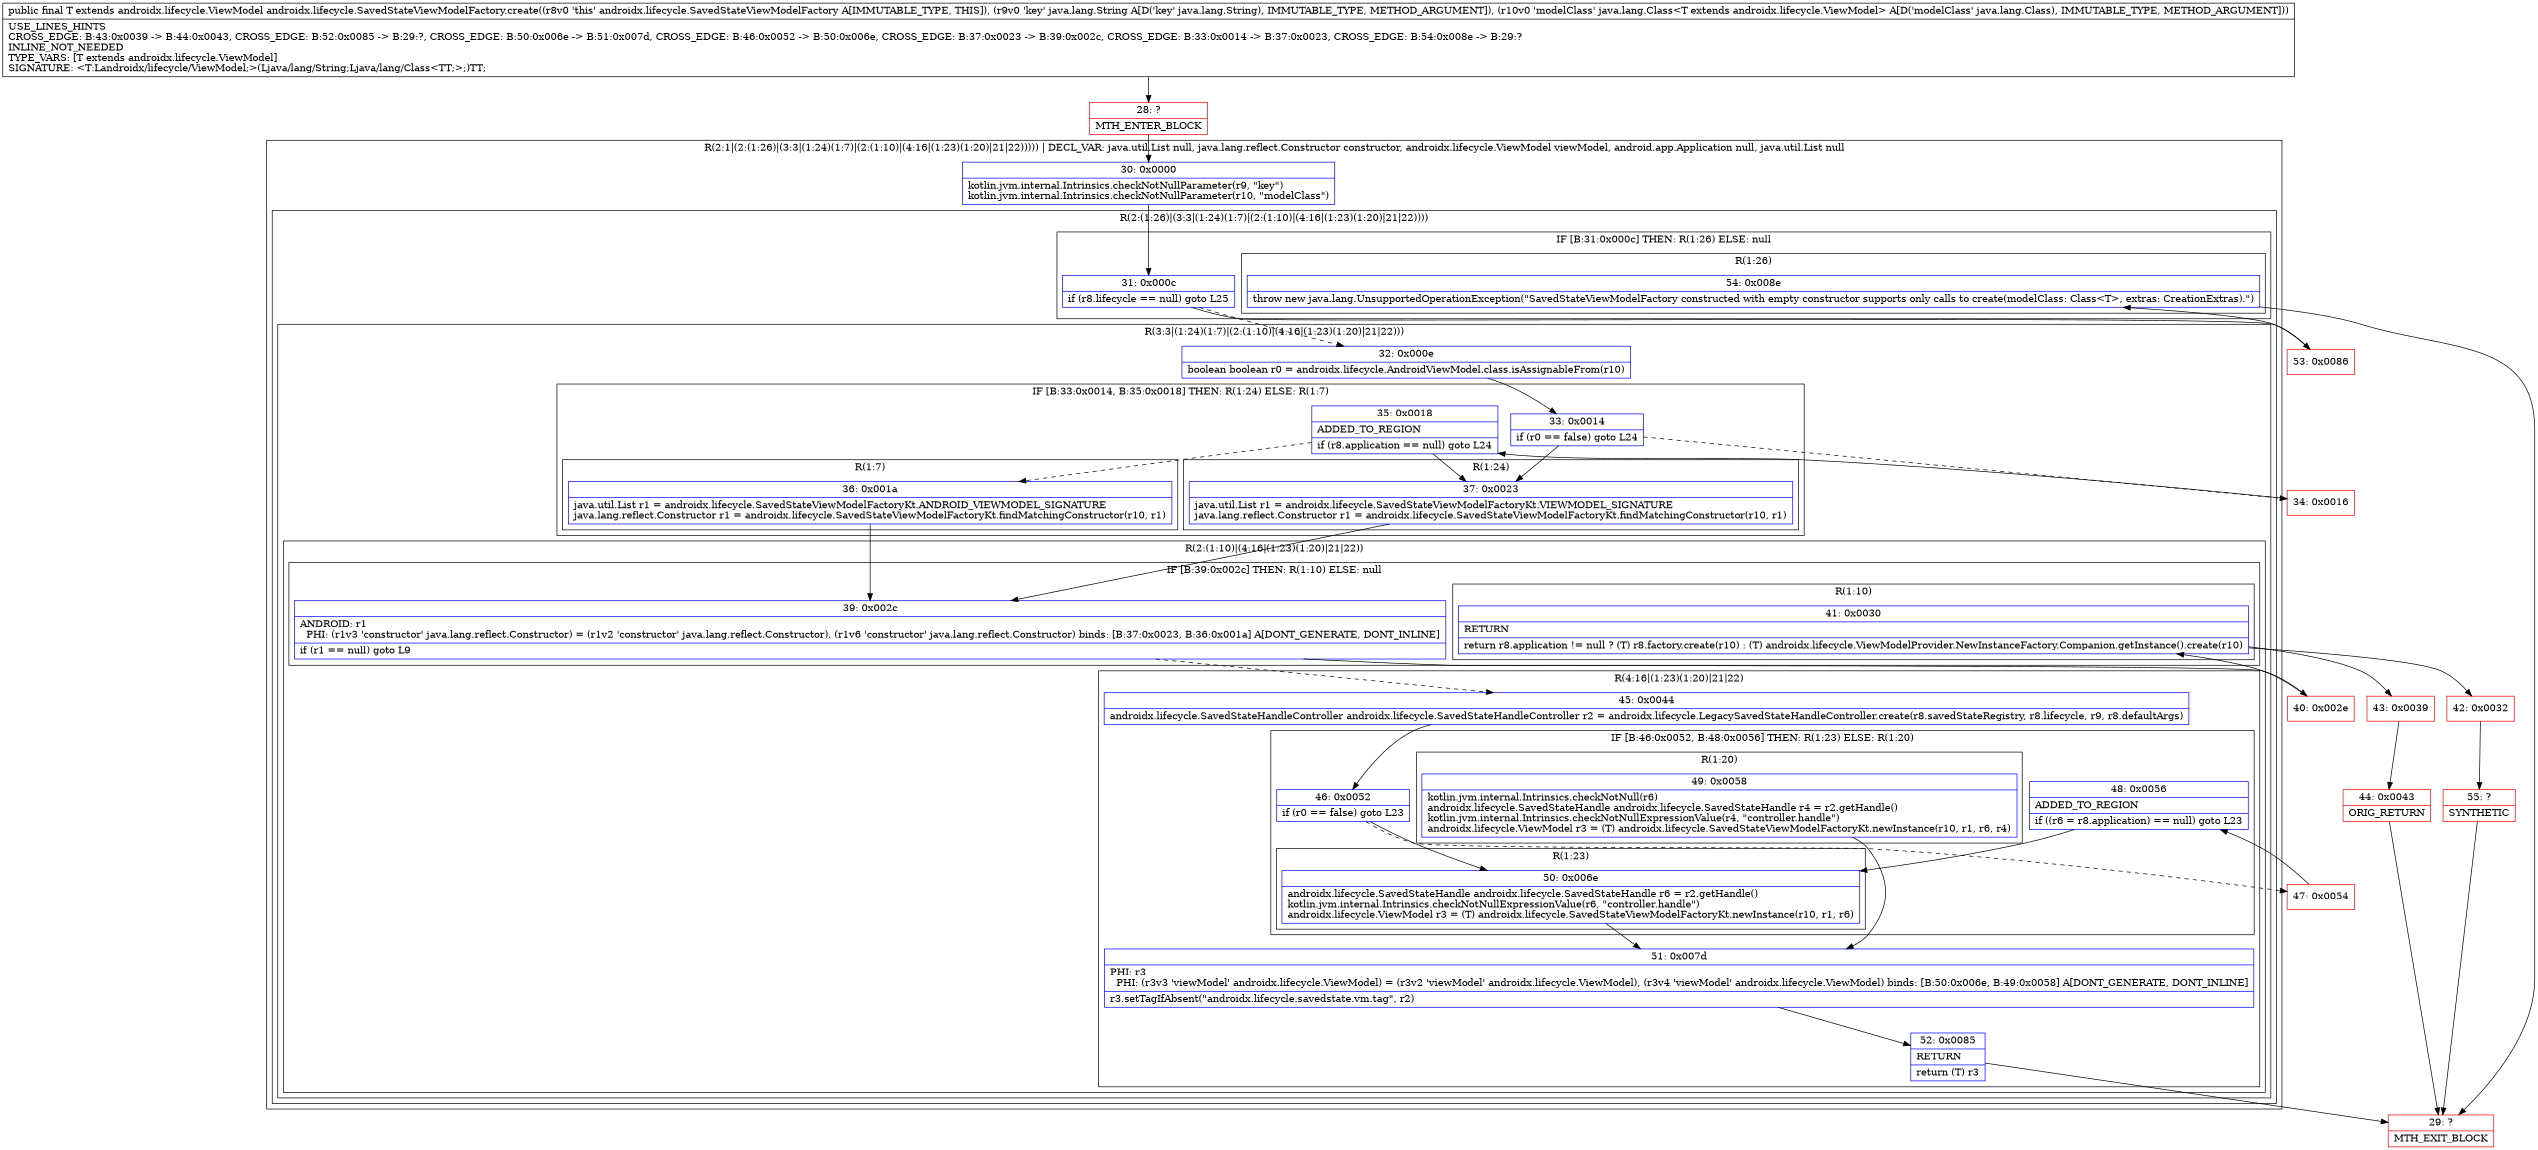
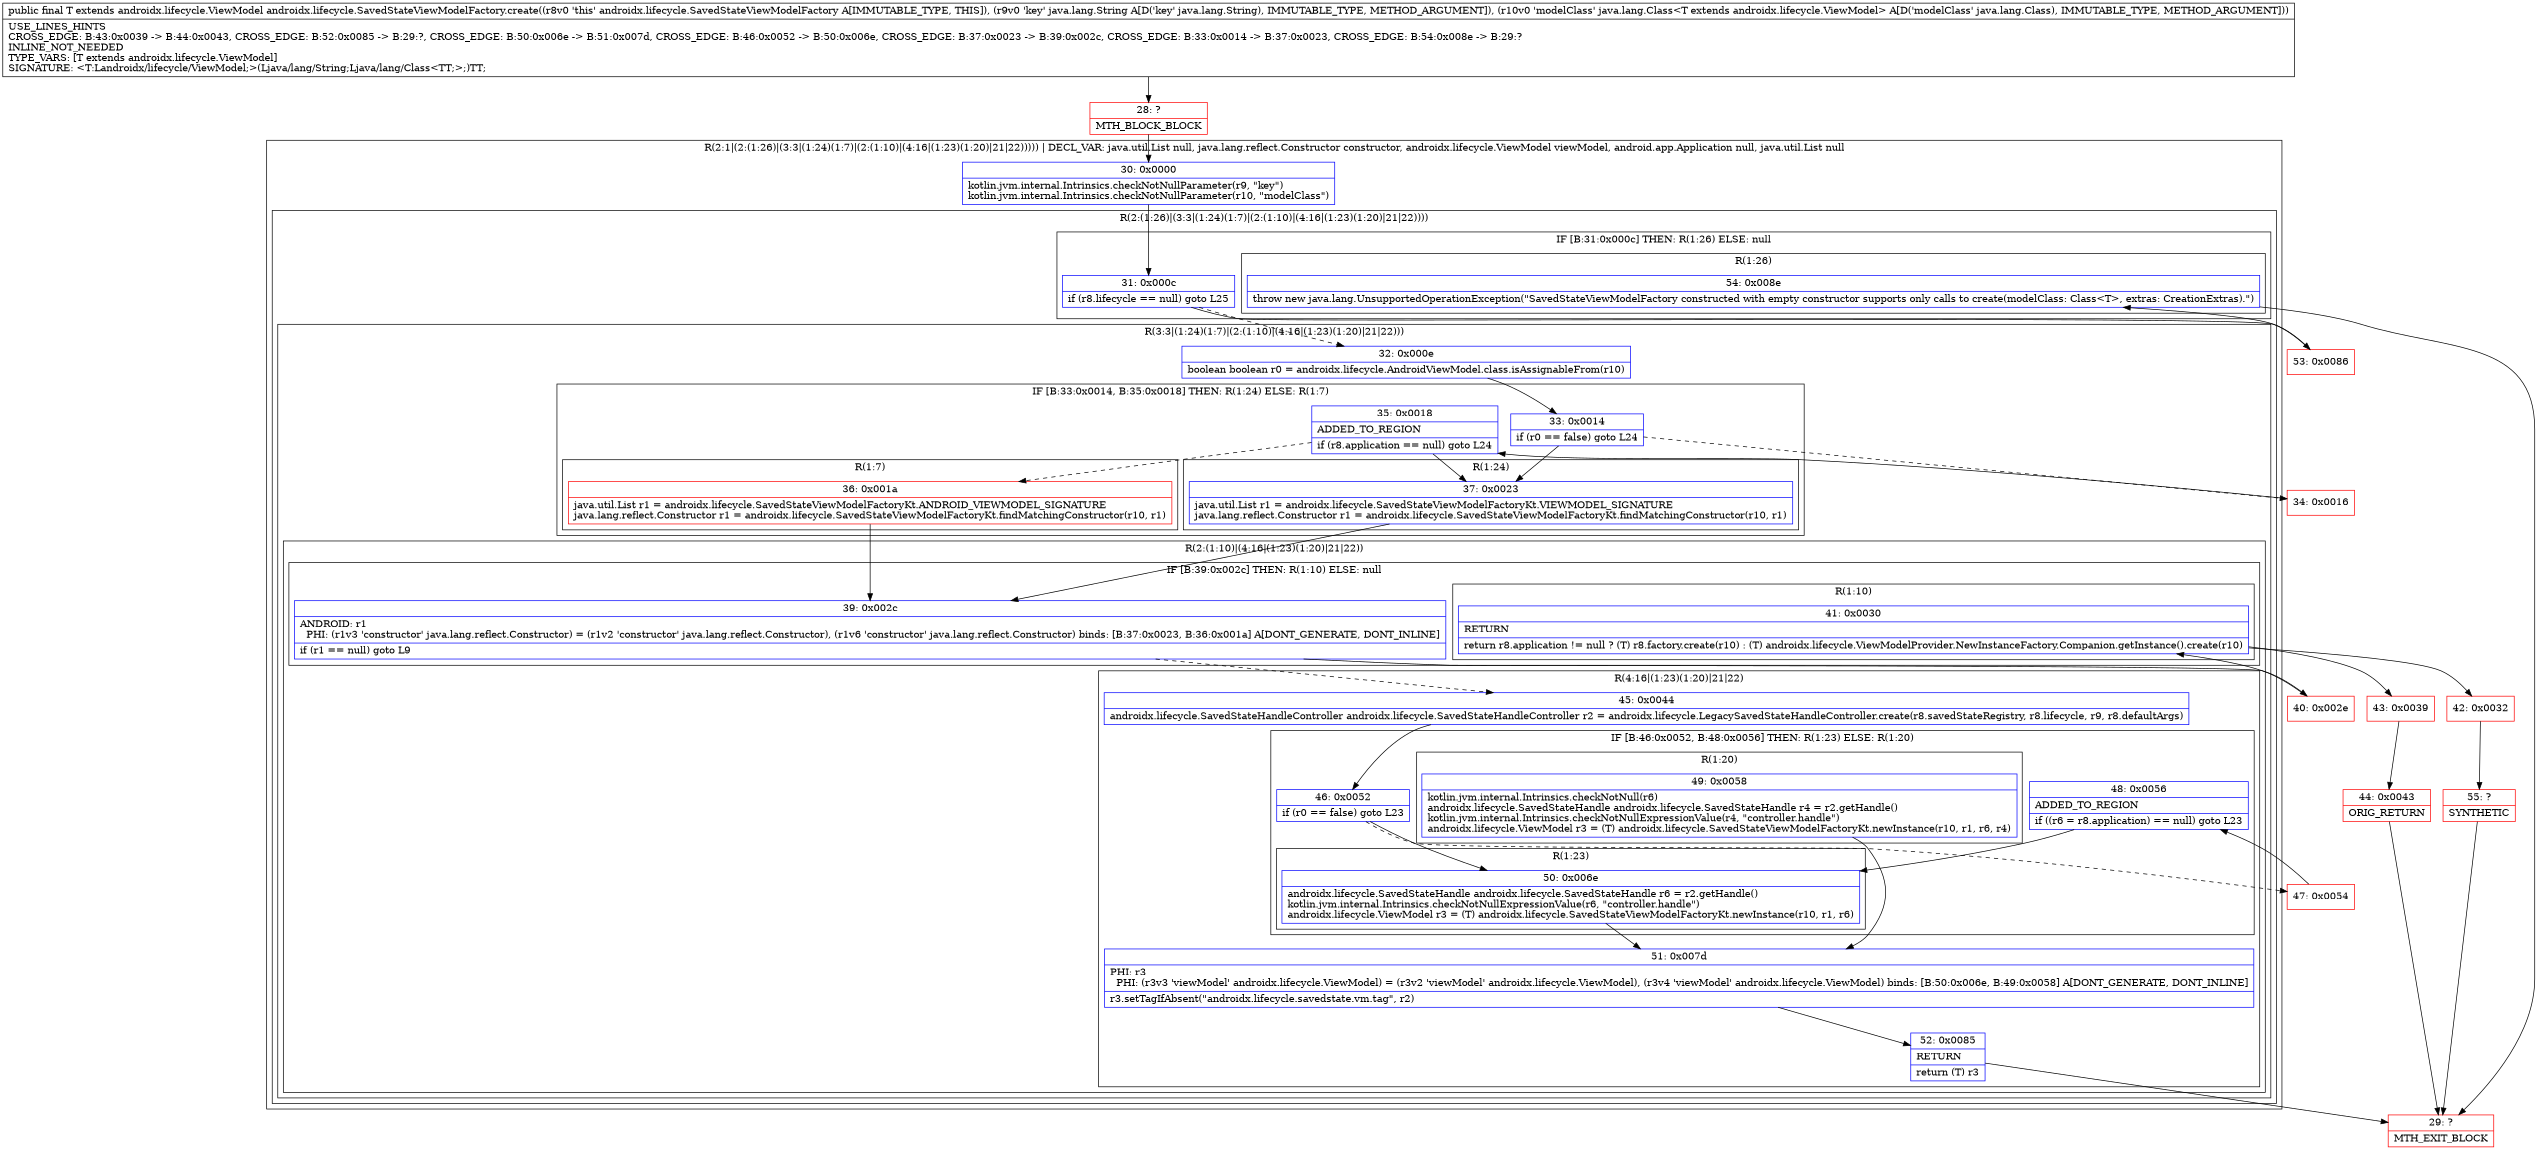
node "28: ?": text "MTH_ENTER_BLOCK" -> "MTH_BLOCK_BLOCK"
node "36: 0x001a": color blue -> red
